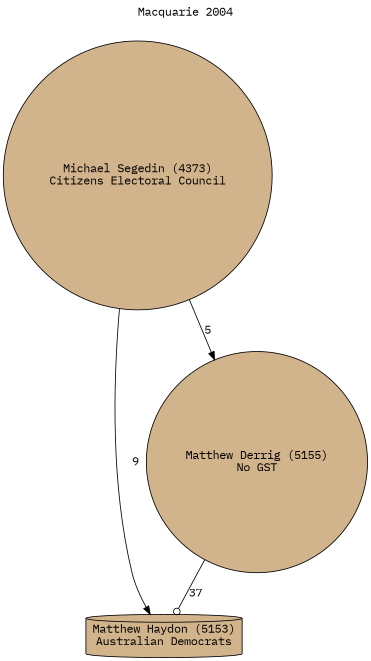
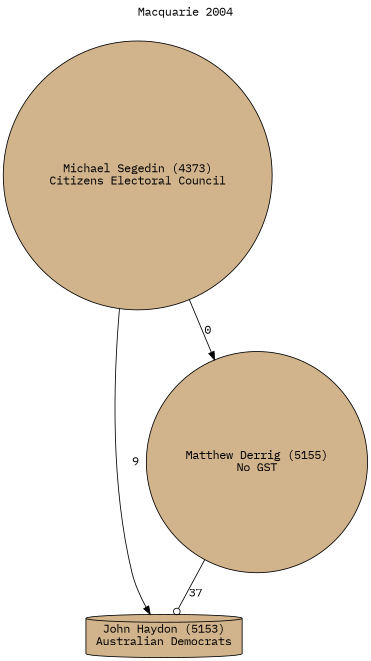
edge "Michael Segedin (4373) Citizens Electoral Council" -> "Matthew Derrig (5155) No GST": label "5" -> "0"
node "Matthew Haydon (5153) Australian Democrats": label "Matthew Haydon (5153) Australian Democrats" -> "John Haydon (5153) Australian Democrats"
